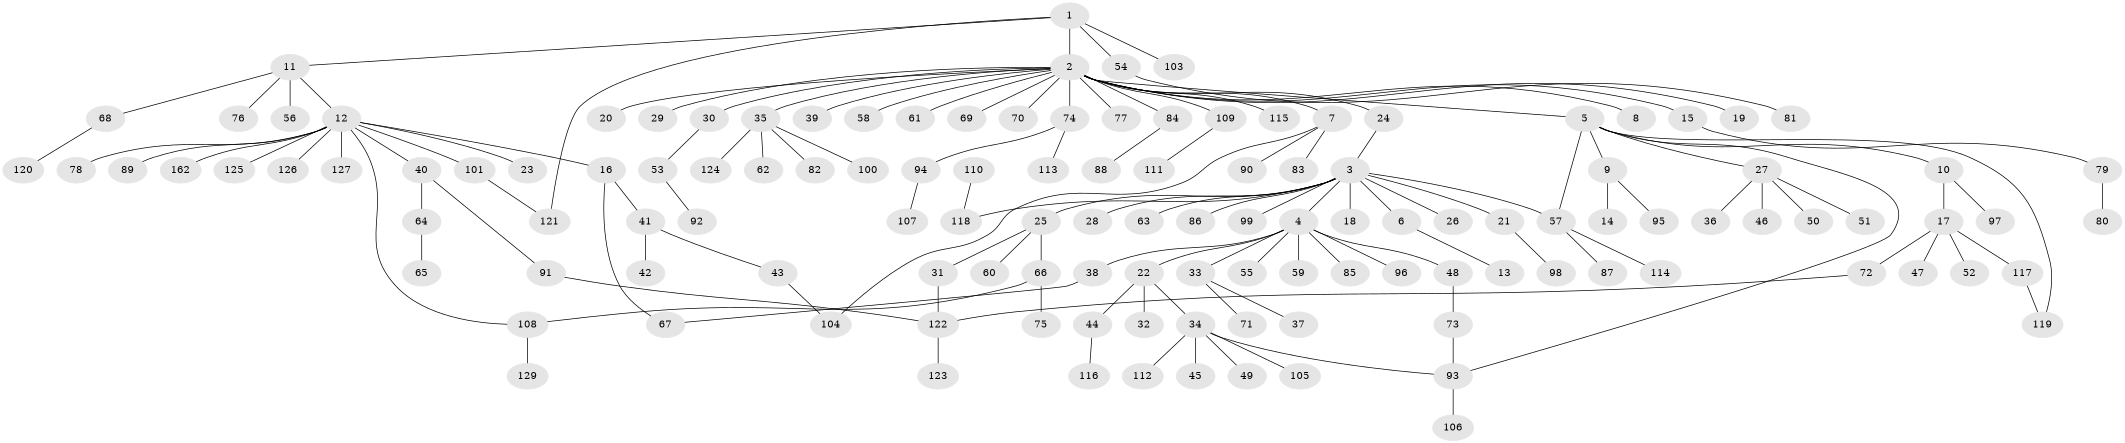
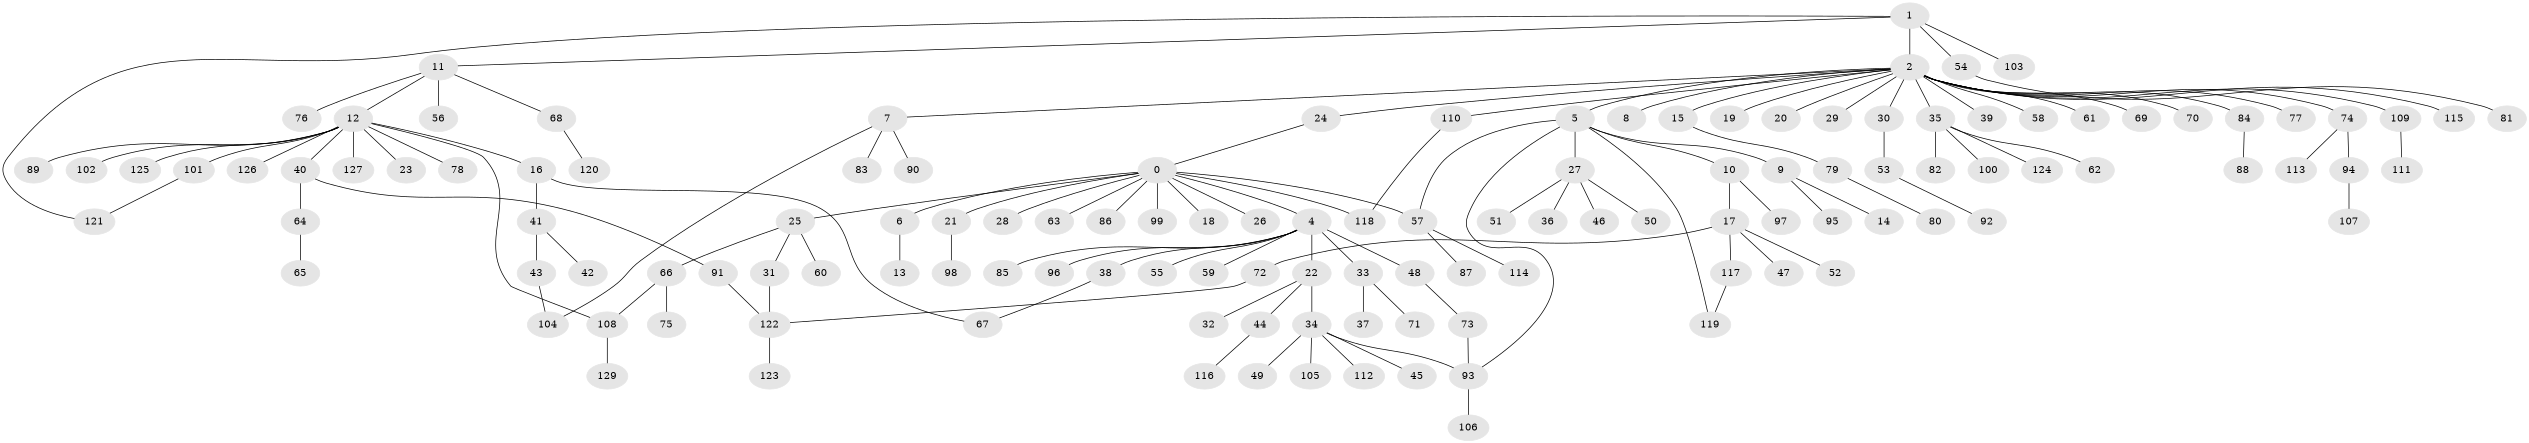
edge "2" -- "110": added
node "162": label "162" -> "102"
node "3": label "3" -> "0"
